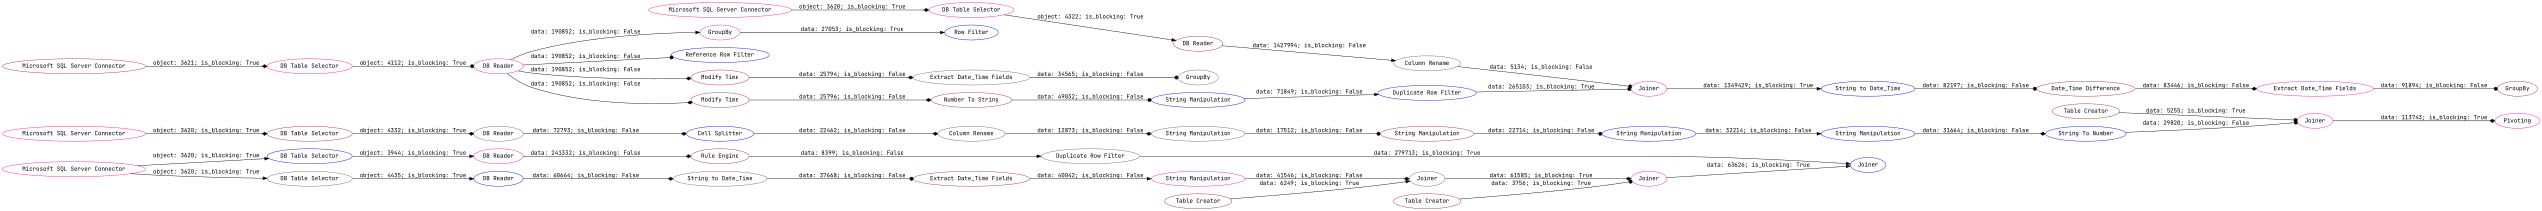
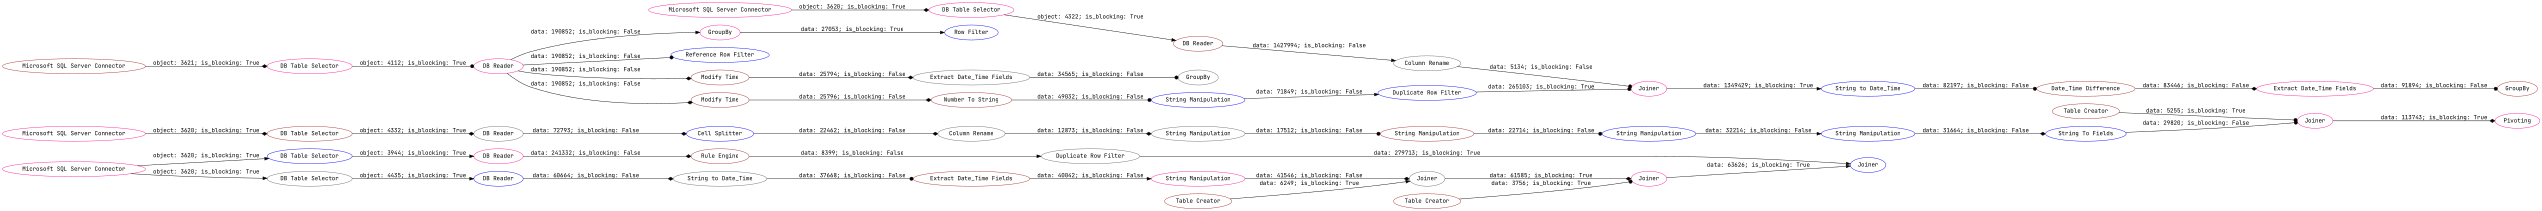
node "String To Number": label "String To Number" -> "String To Fields"
